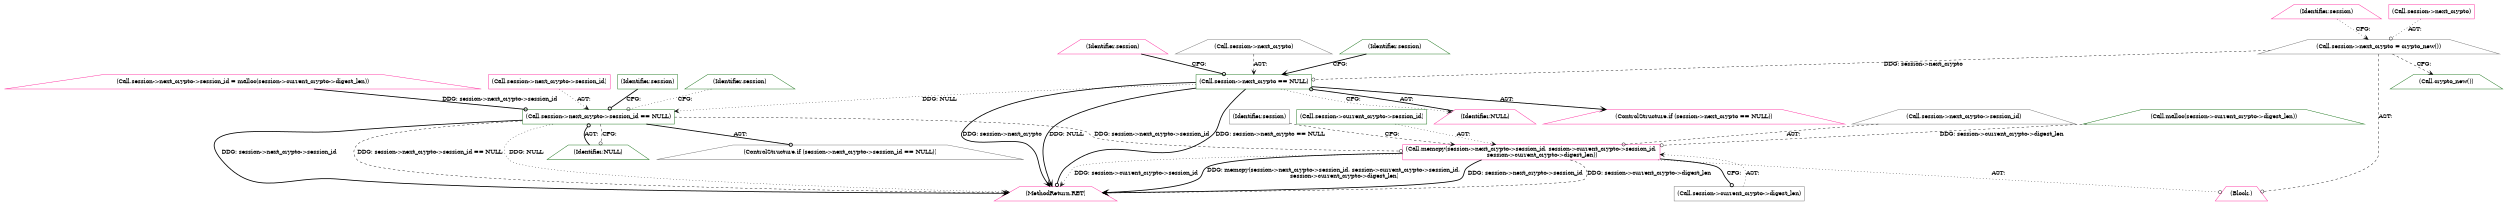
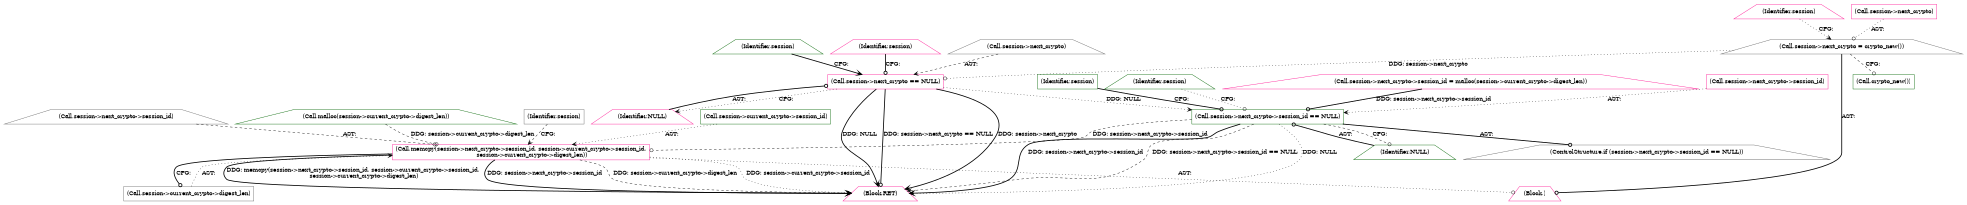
edge "(Call,session->next_crypto = crypto_new())" -> "(Call,crypto_new())": arrowhead vee -> odot
edge "(Call,session->next_crypto = crypto_new())" -> "(Call,session->next_crypto == NULL)": style dashed -> dotted
node "(Call,session->next_crypto == NULL)": color darkgreen -> deeppink
node "(Call,crypto_new())": shape trapezium -> box
node "(ControlStructure,if (session->next_crypto == NULL))": removed
edge "(Call,session->next_crypto = crypto_new())" -> "(Block,)": style dashed -> bold
node "(MethodReturn,RET)": label "(MethodReturn,RET)" -> "(Block,RET)"
